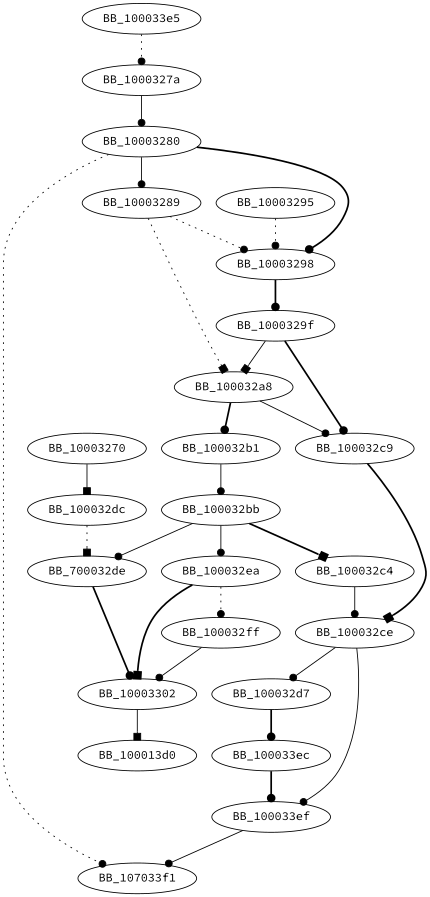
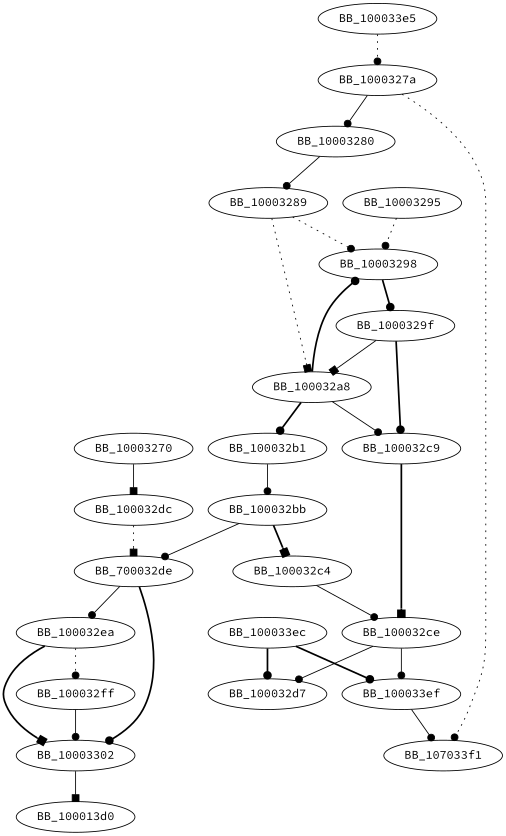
edge "BB_10003280" -> "BB_10003298": now "BB_100032a8" -> "BB_10003298"
edge "BB_10003280" -> "BB_107033f1": now "BB_1000327a" -> "BB_107033f1"
edge "BB_100032bb" -> "BB_100032ea": now "BB_700032de" -> "BB_100032ea"
edge "BB_100032d7" -> "BB_100033ec": reversed
